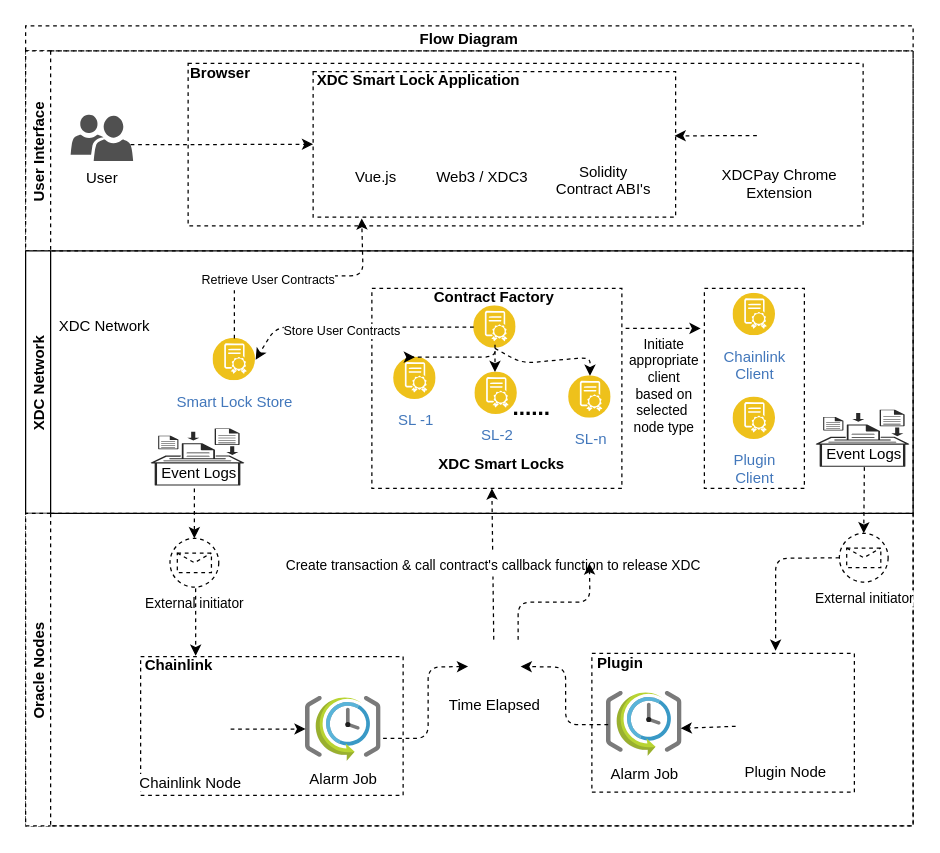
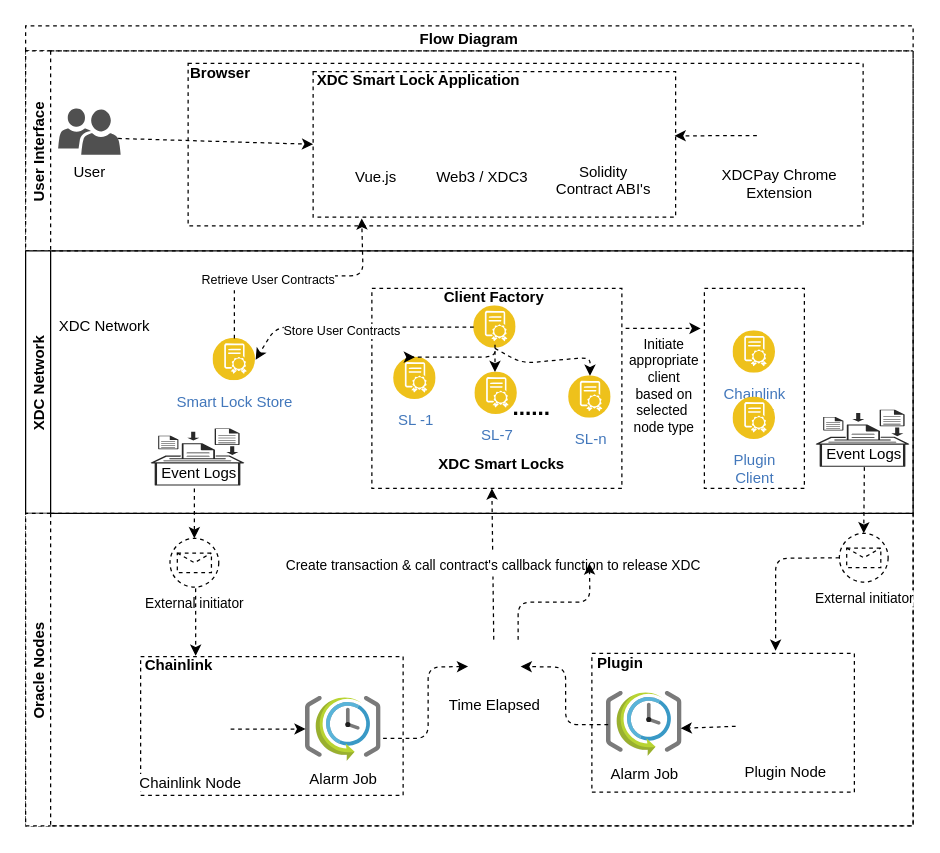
node "User": moved (102, 138) -> (89, 131)
node "Contract Factory": label "Contract Factory" -> "Client Factory"
node "Chainlink Client": moved (754, 314) -> (754, 352)
node "SL-2": label "SL-2" -> "SL-7"
